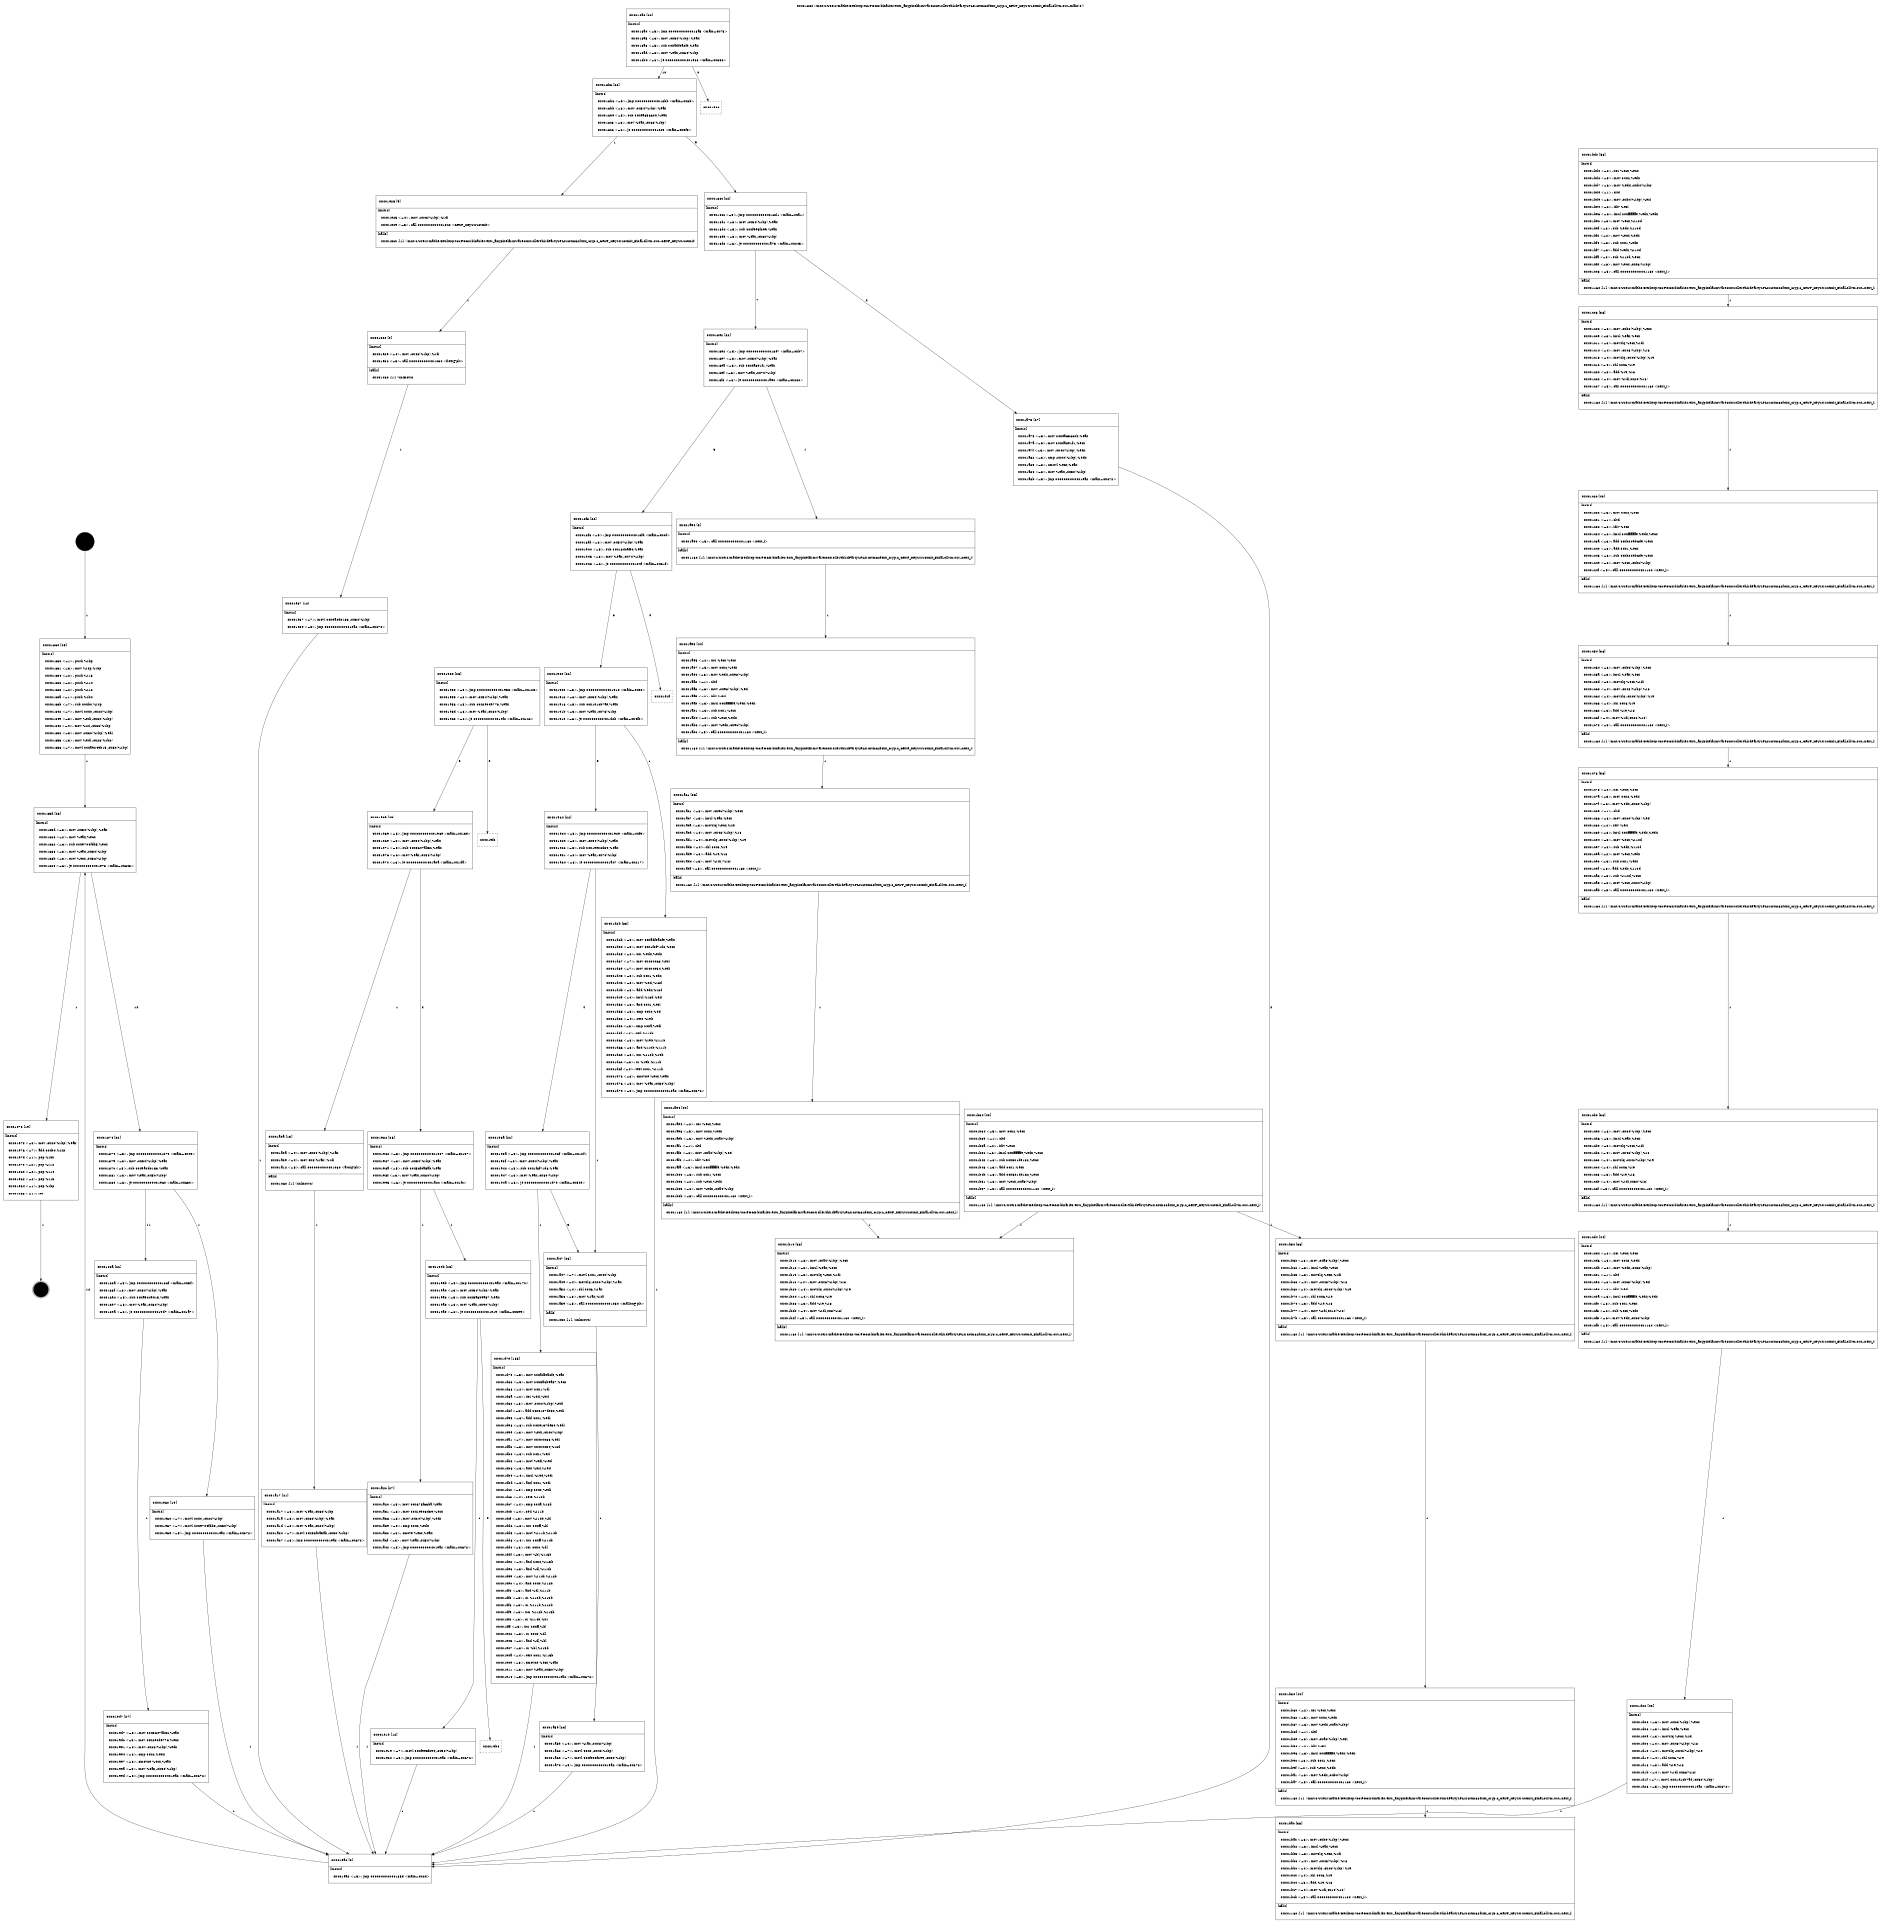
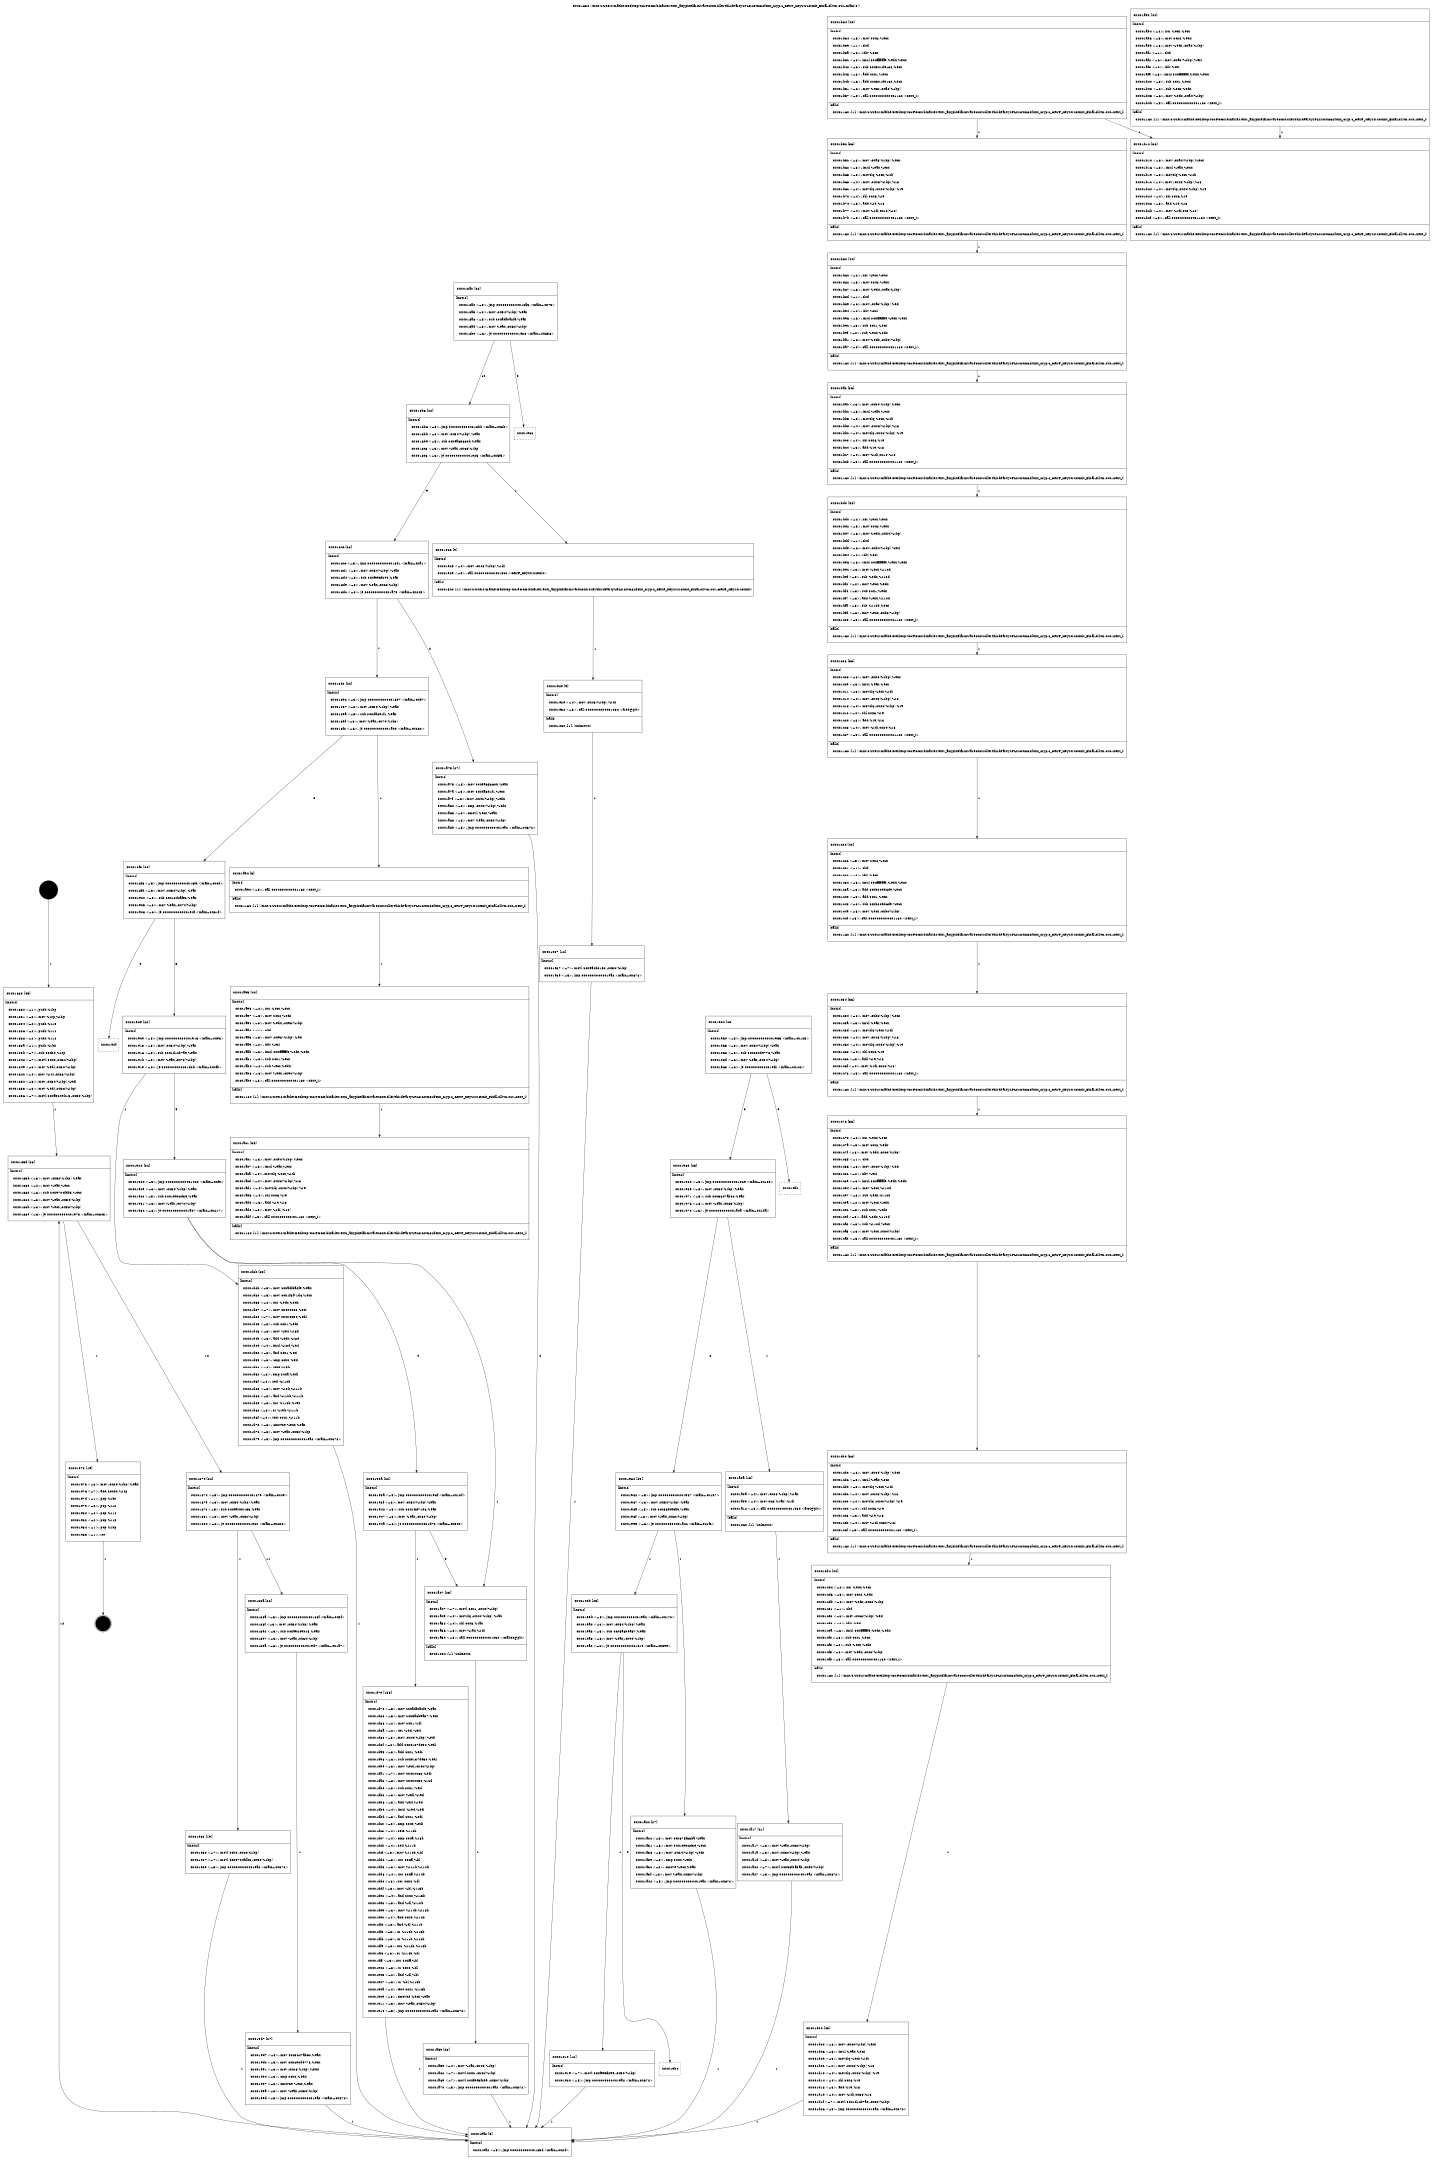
edge "0x401bac [36]" -> "0x401bd0 [56]": added, label "1"
edge "0x401ac1 [35]" -> "0x401ae4 [44]": removed, label "1"
